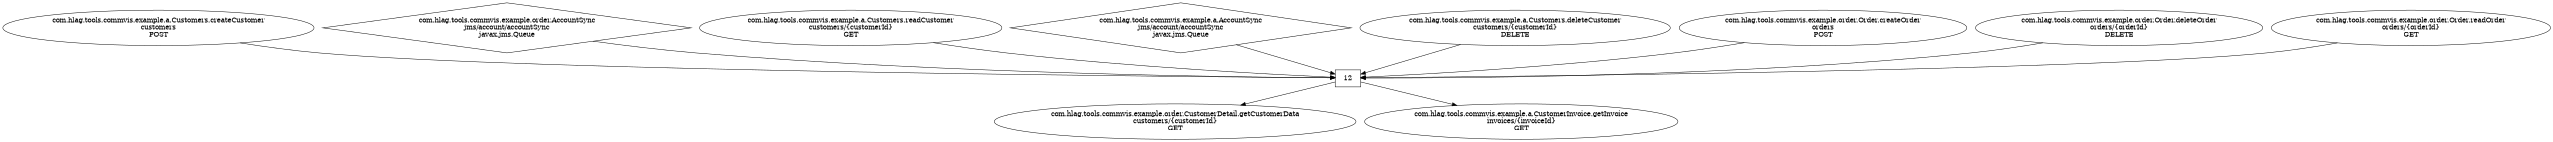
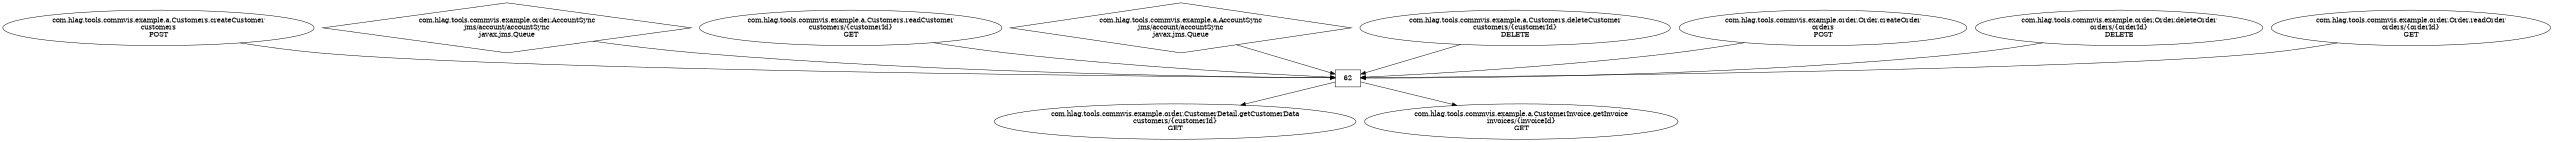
node "12": label "12" -> "62"
